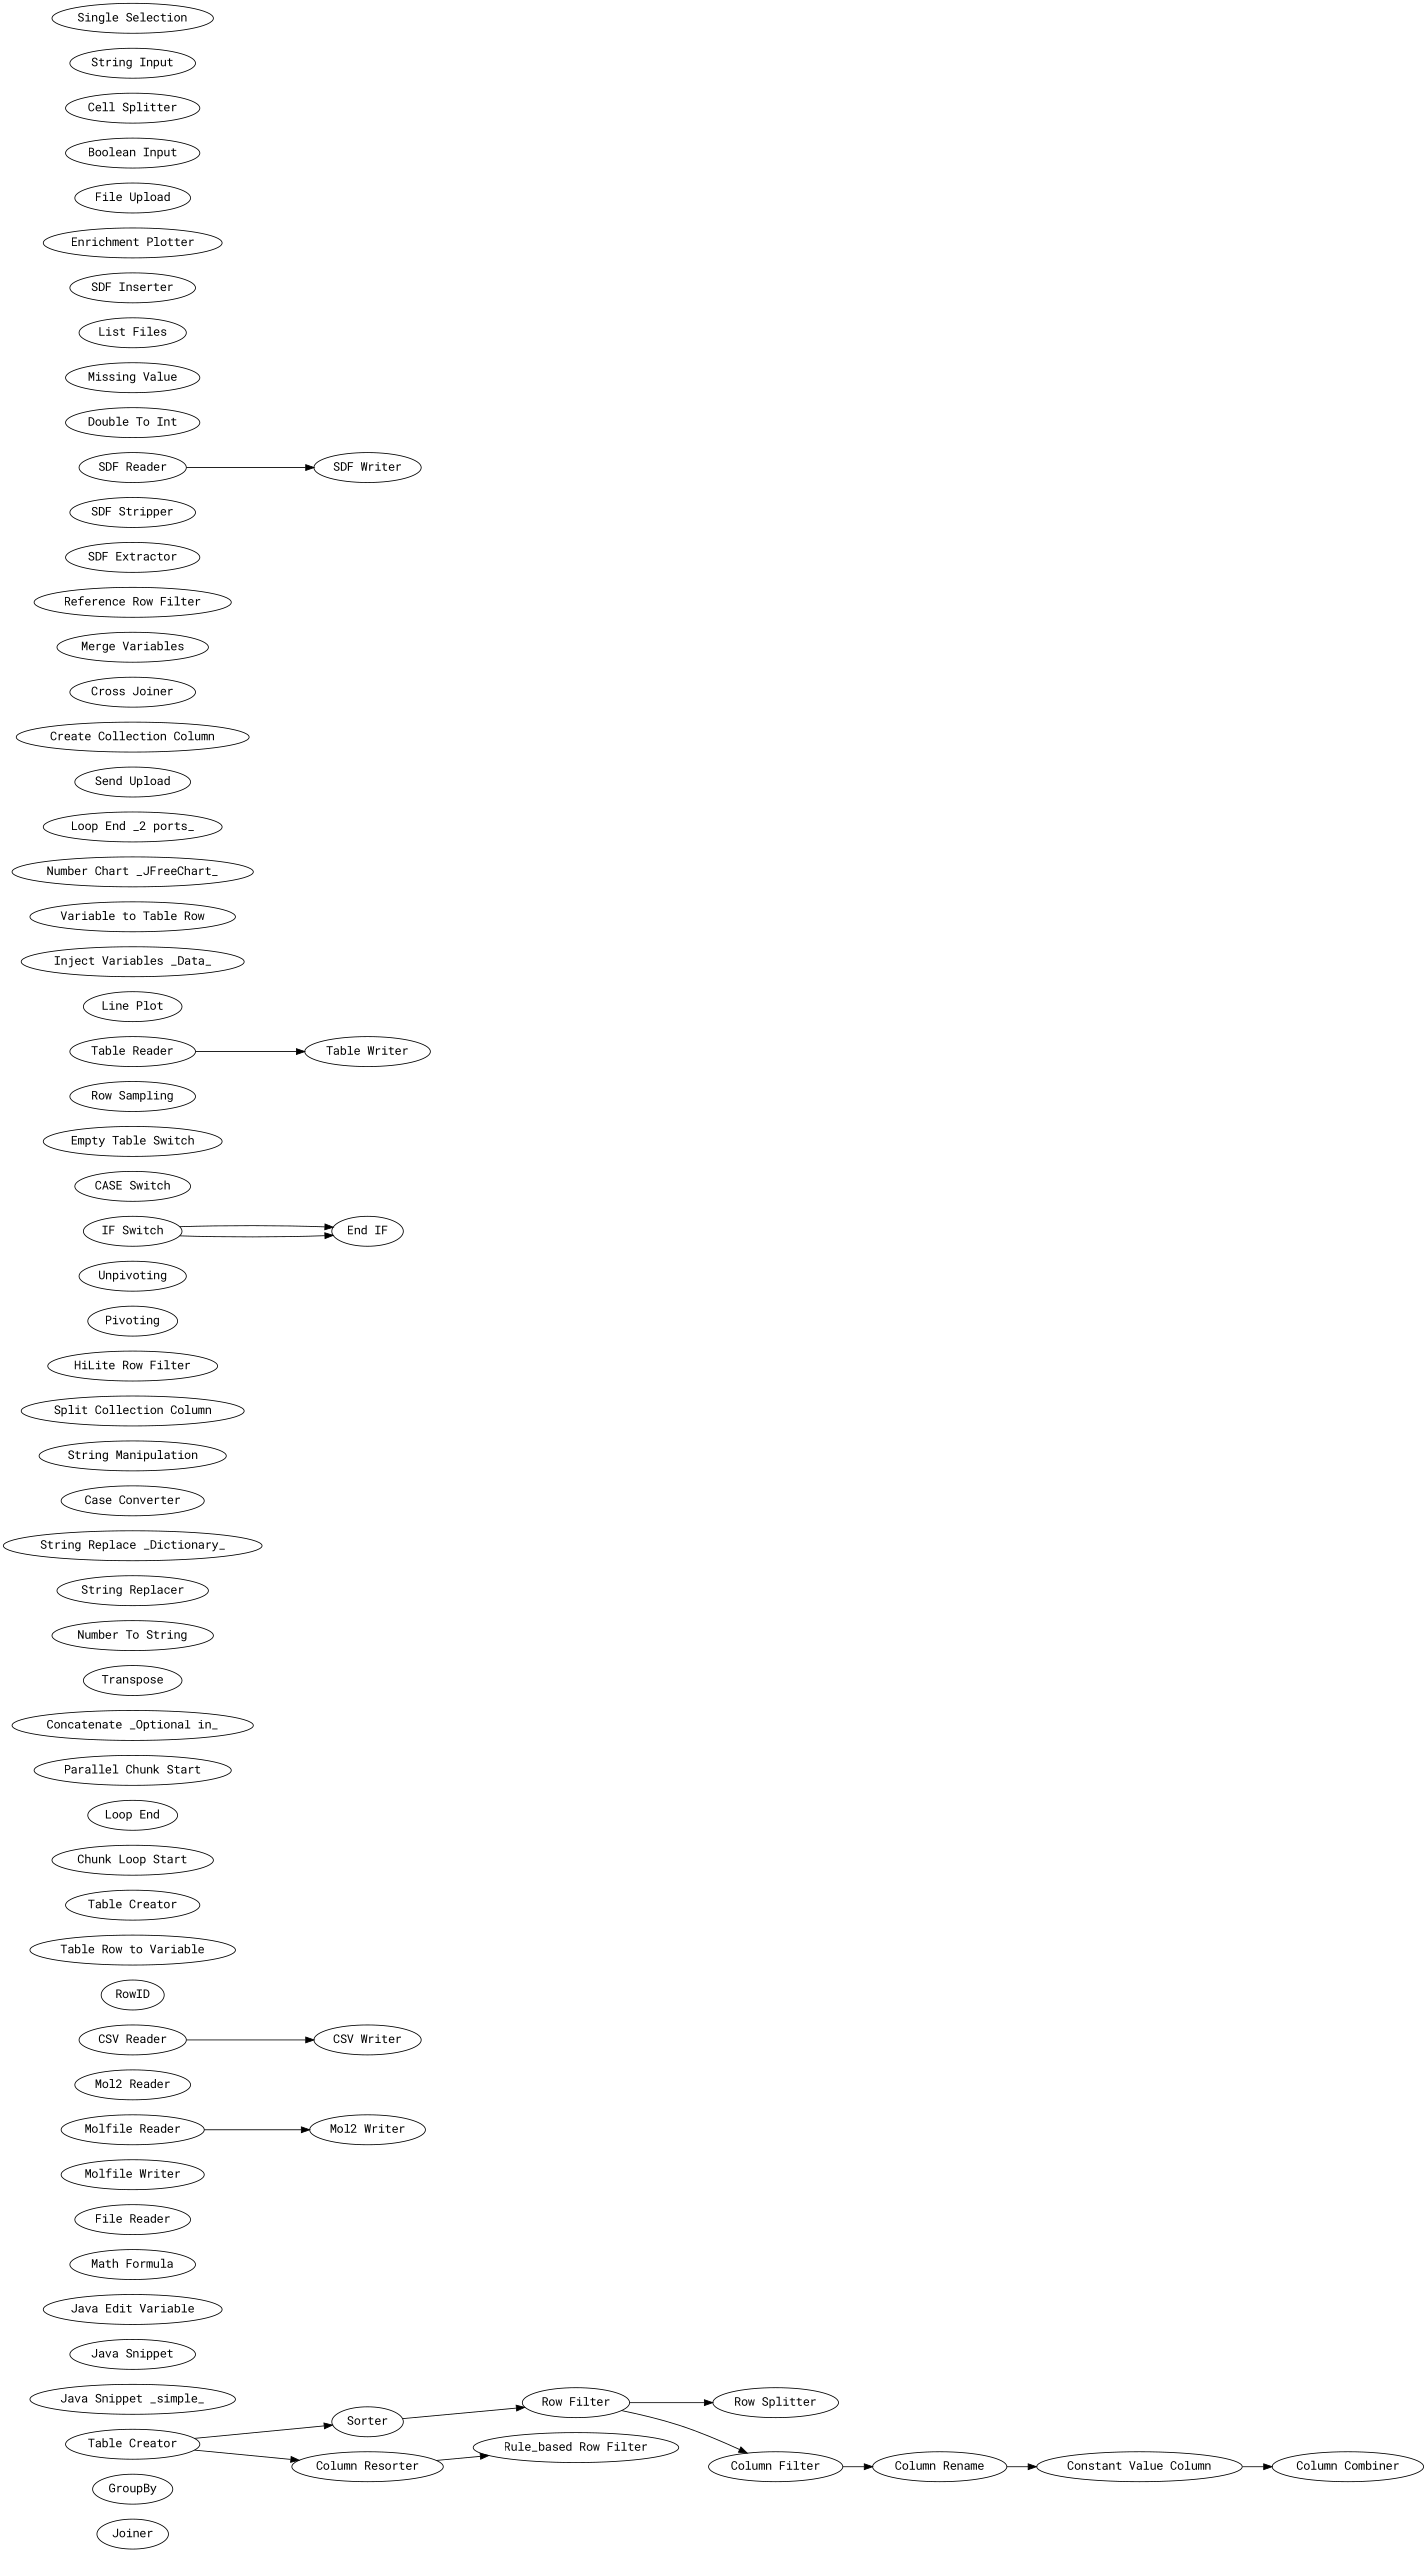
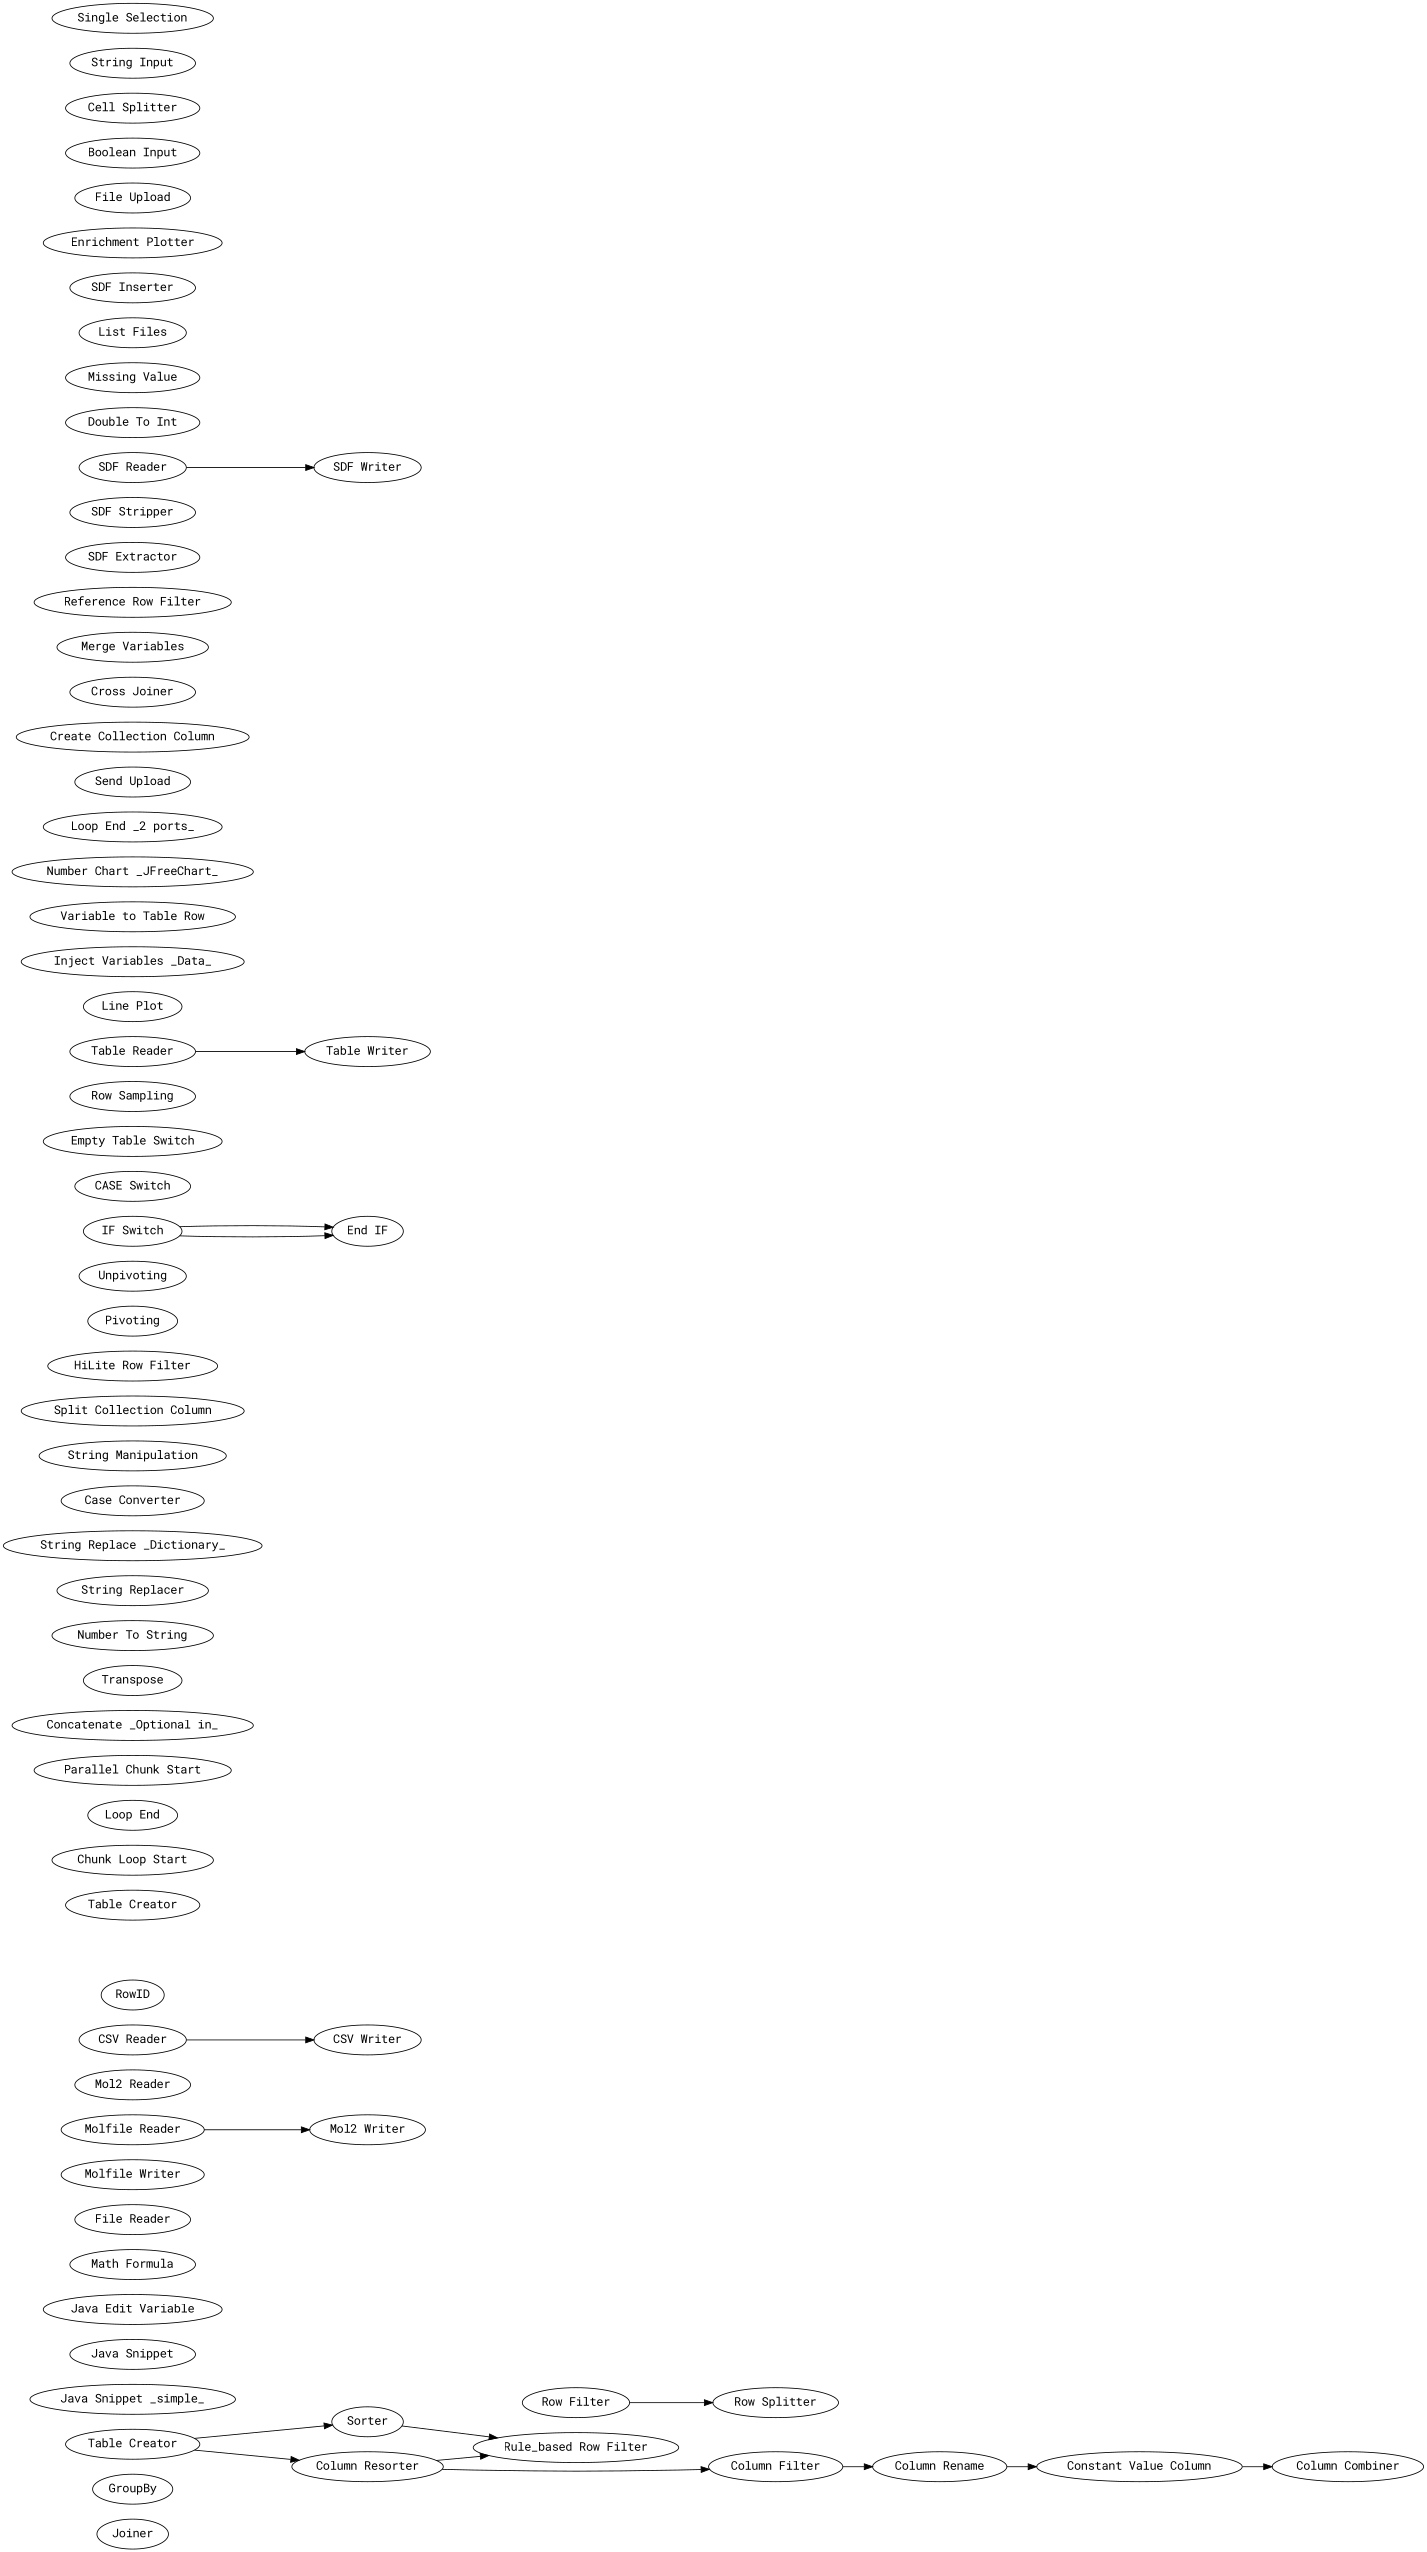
node "Table Row to Variable": removed
edge "Sorter" -> "Row Filter": now "Sorter" -> "Rule_based Row Filter"
edge "Row Filter" -> "Column Filter": now "Column Resorter" -> "Column Filter"
